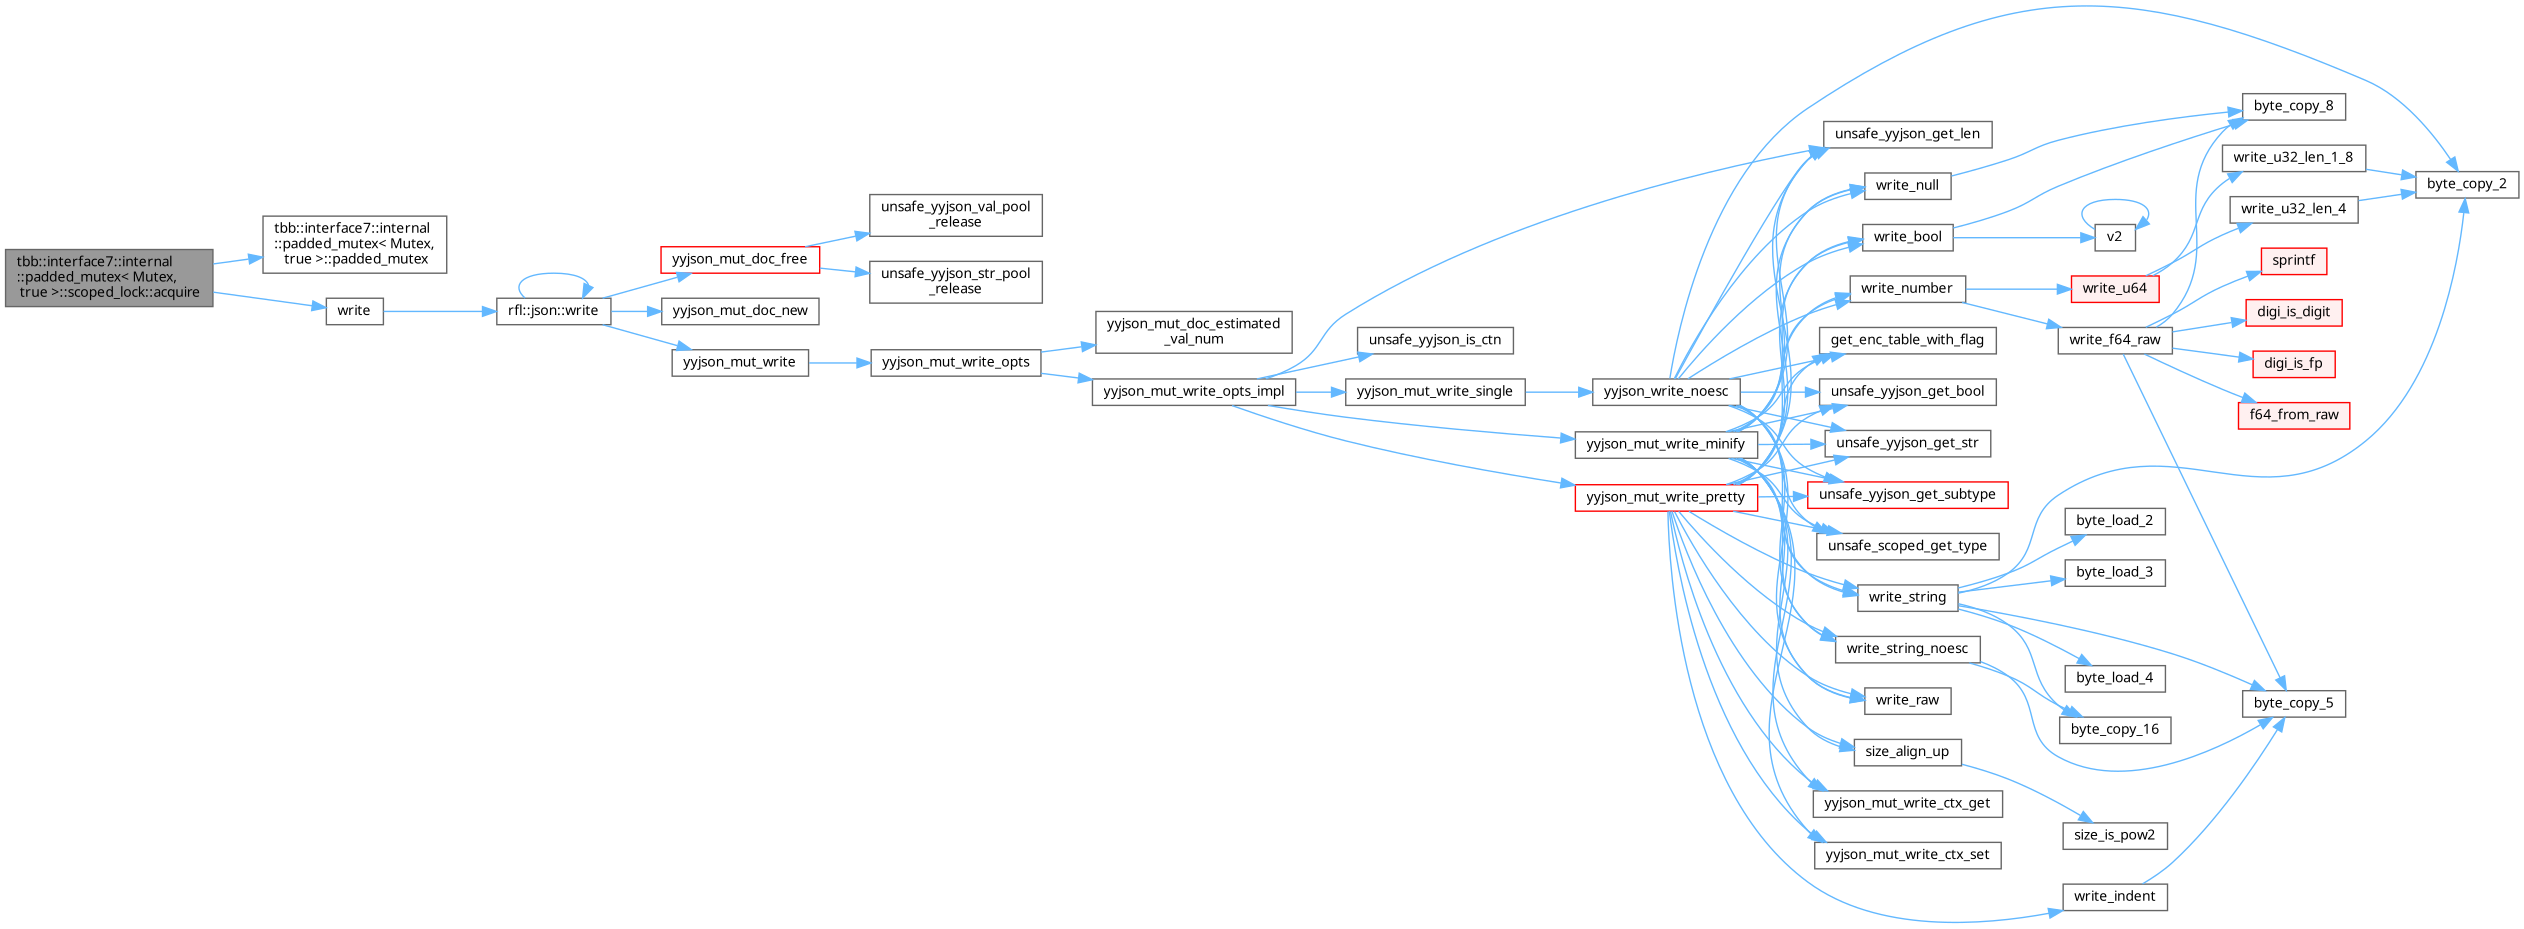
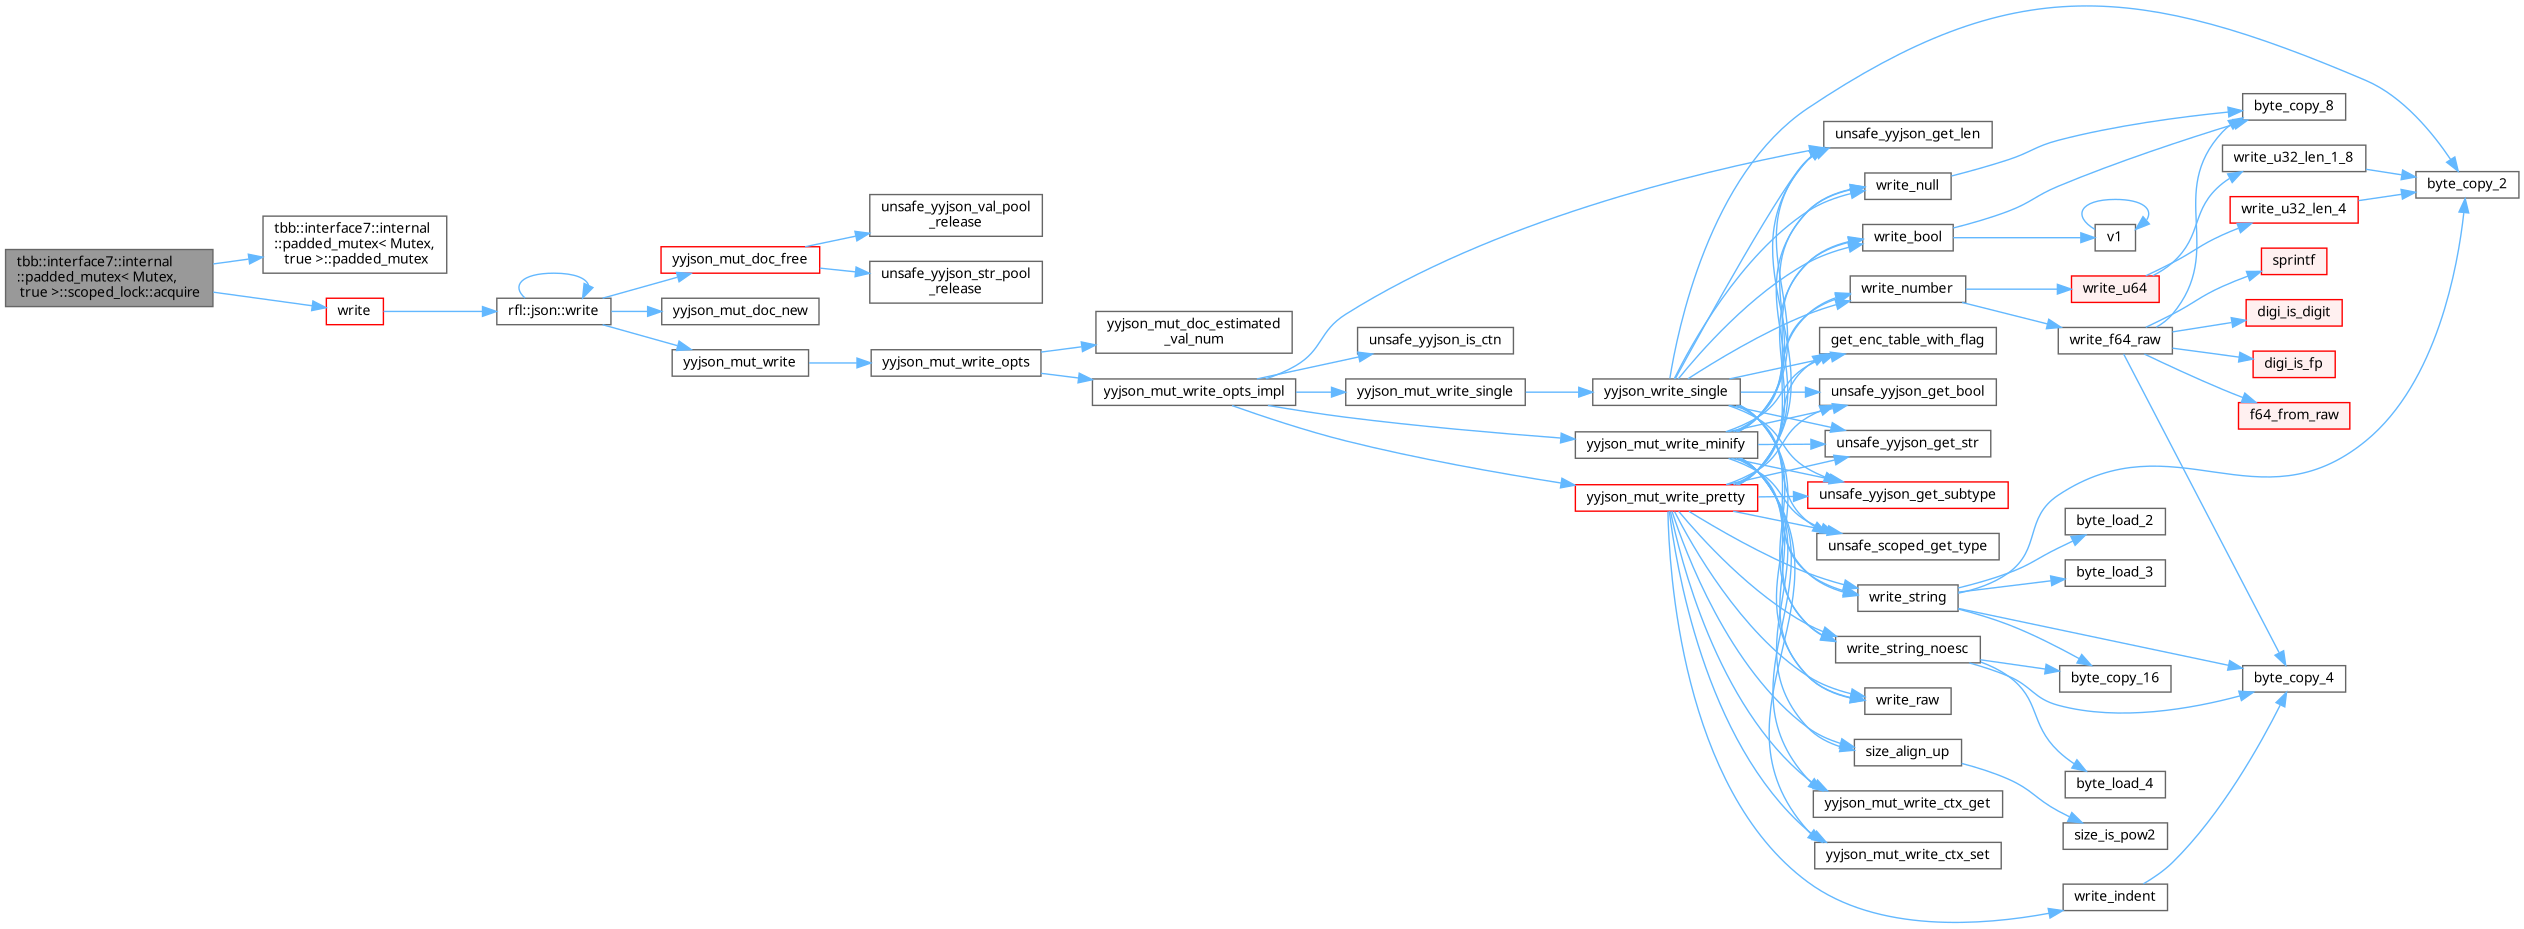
node "write_u32_len_4": color grey40 -> red
node "v2": label "v2" -> "v1"
node "write": color grey40 -> red
node "yyjson_write_noesc": label "yyjson_write_noesc" -> "yyjson_write_single"
edge "write_string" -> "byte_load_4": now "write_string_noesc" -> "byte_load_4"
node "byte_copy_5": label "byte_copy_5" -> "byte_copy_4"
